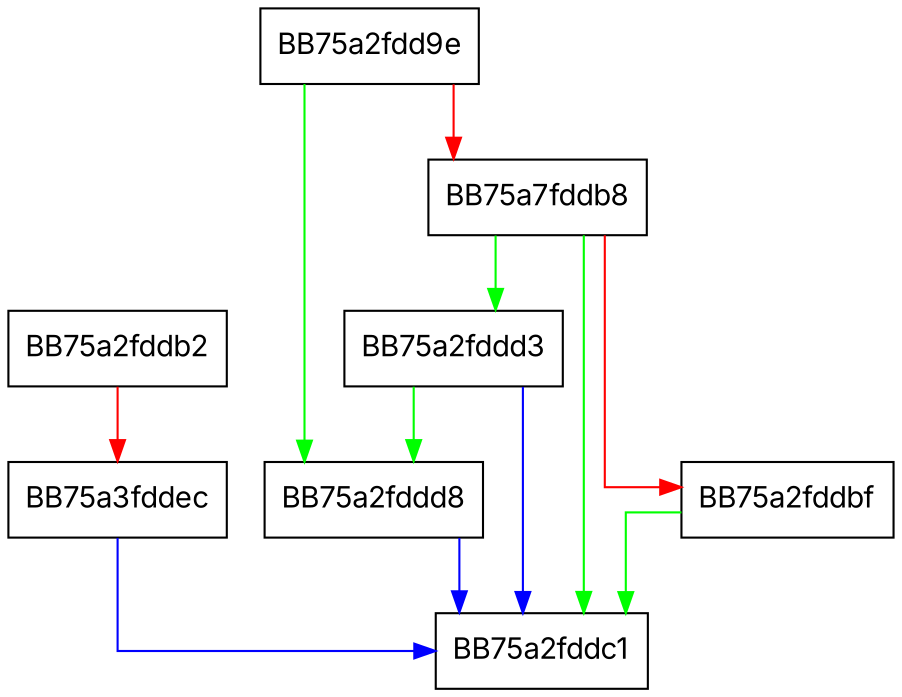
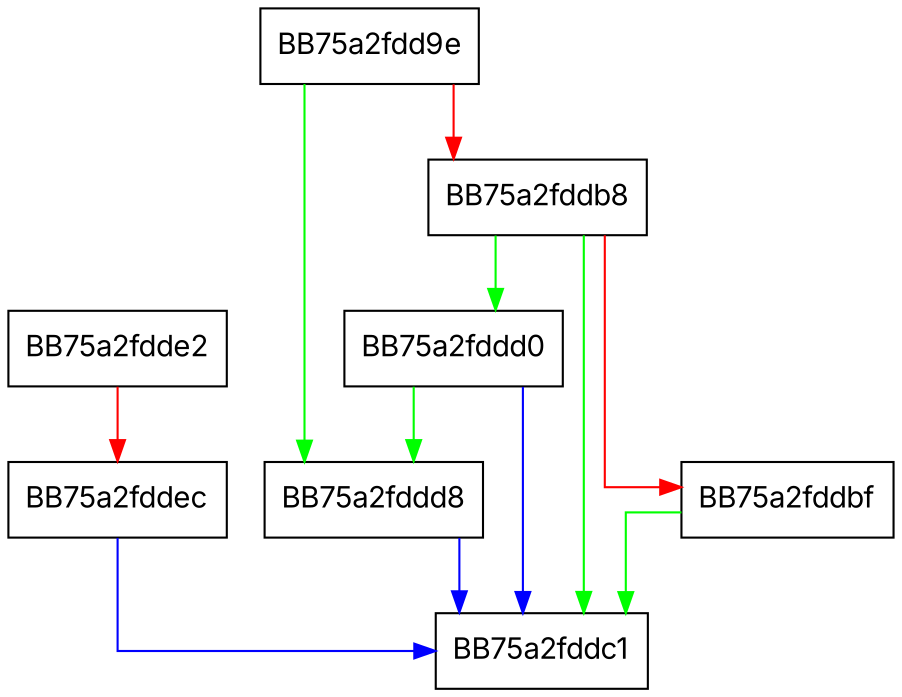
node "BB75a7fddb8": label "BB75a7fddb8" -> "BB75a2fddb8"
node "BB75a2fddb2": label "BB75a2fddb2" -> "BB75a2fdde2"
node "BB75a2fddd3": label "BB75a2fddd3" -> "BB75a2fddd0"
node "BB75a3fddec": label "BB75a3fddec" -> "BB75a2fddec"
